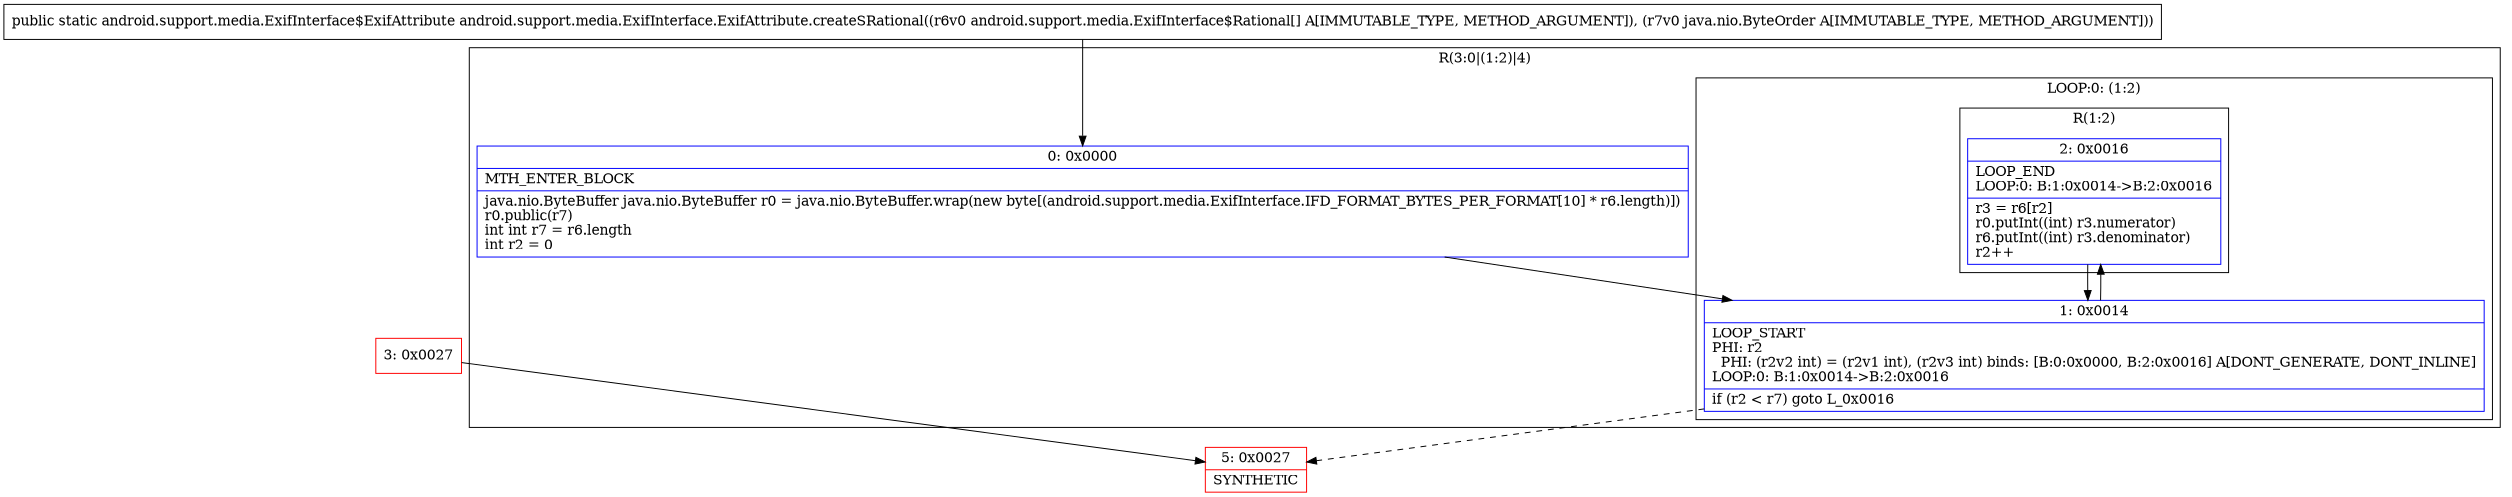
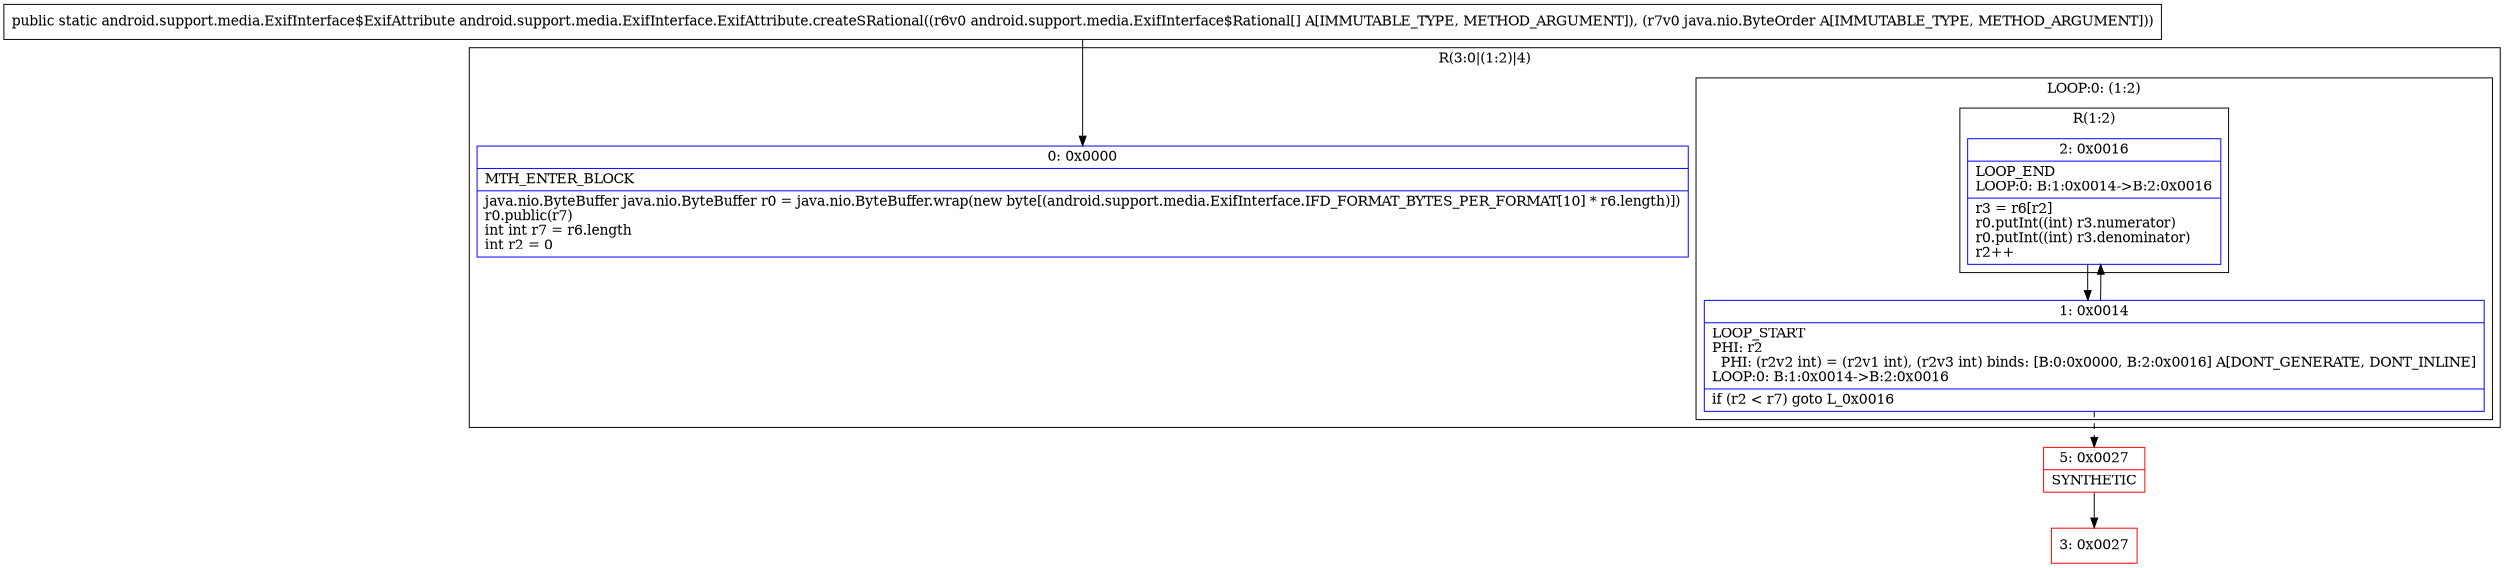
node "2: 0x0016": text "r6.putInt((int) r3.denominator)" -> "r0.putInt((int) r3.denominator)"
edge "0: 0x0000" -> "1: 0x0014": removed
edge "3: 0x0027" -> "5: 0x0027": reversed
